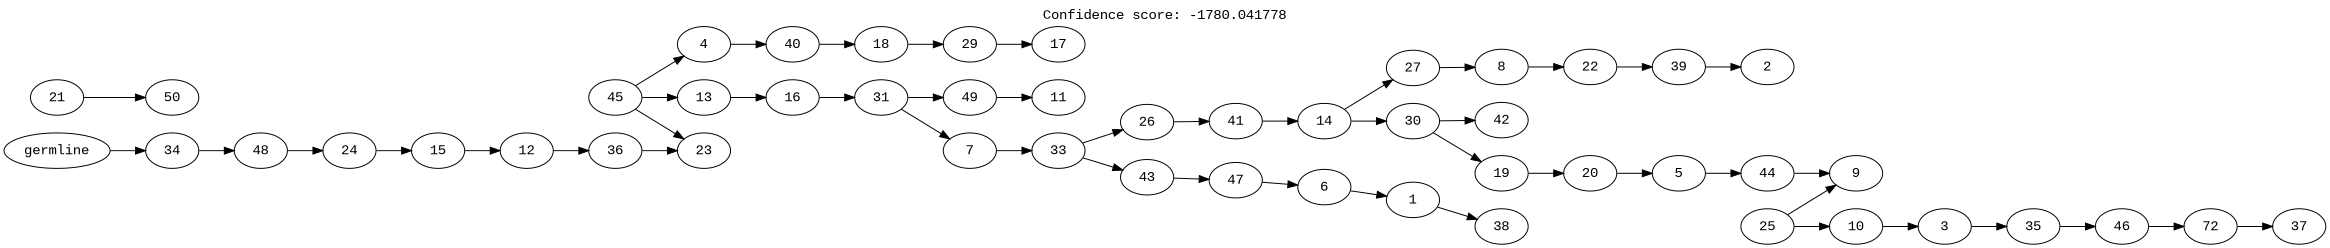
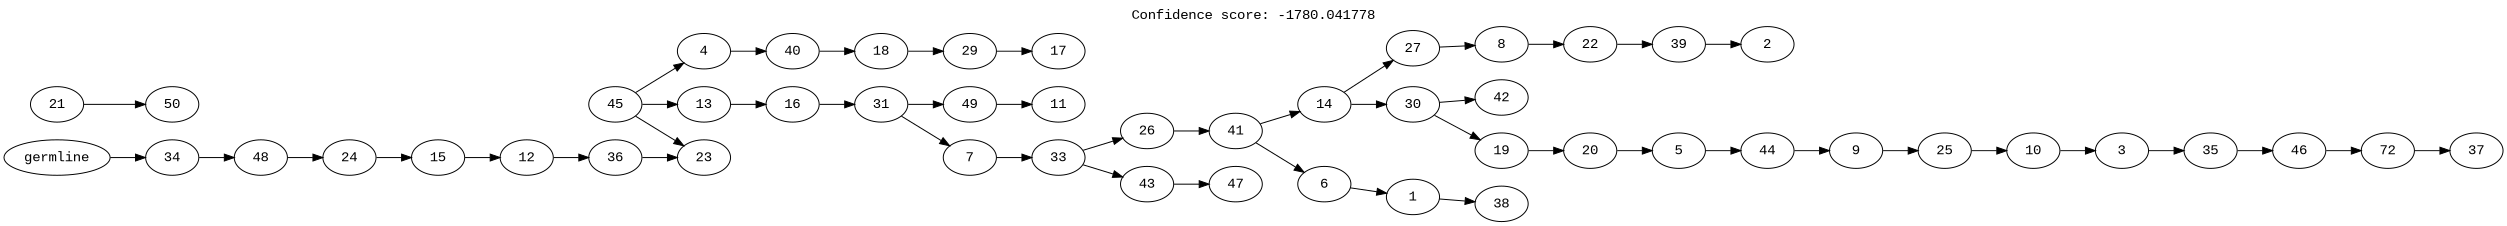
edge "47" -> "6": now "41" -> "6"
edge "25" -> "9": reversed
